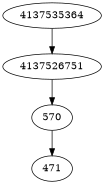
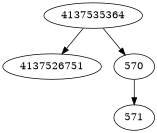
edge "4137526751" -> "570": now "4137535364" -> "570"
node "471": label "471" -> "571"
